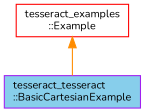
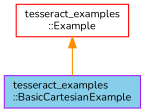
node "tesseract_tesseract ::BasicCartesianExample": label "tesseract_tesseract ::BasicCartesianExample" -> "tesseract_examples ::BasicCartesianExample"
